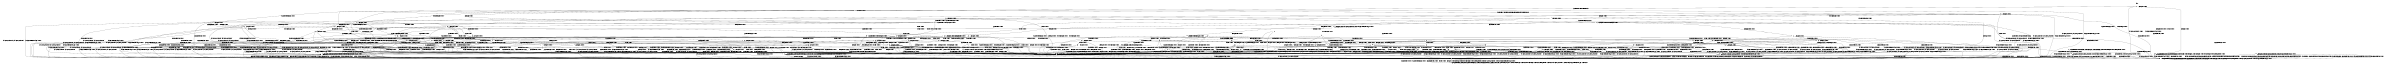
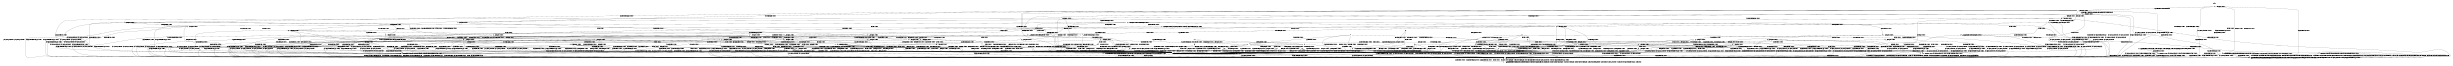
edge "s0" -> "s10": added, label "CHANGE_CIPHER_SPEC / TIMEOUT"
edge "s11" -> "s28": label "CLOSED_VERIFY / TIMEOUT" -> "CERTIFICATE_VERIFY / TIMEOUT"
edge "s27" -> "s62": removed, label "CERTIFICATE_VERIFY / TIMEOUT"
edge "s62" -> "s60": now "s11" -> "s60"
edge "s34" -> "s53": added, label "RSA_CLIENT_KEY_EXCHANGE / TIMEOUT"
edge "s15" -> "s5": label "CHANGE_HANDSHAKE_SPEC / TIMEOUT" -> "CHANGE_CIPHER_SPEC / TIMEOUT"
edge "s69" -> "s5": removed, label "CHANGE_CIPHER_SPEC / TIMEOUT"
